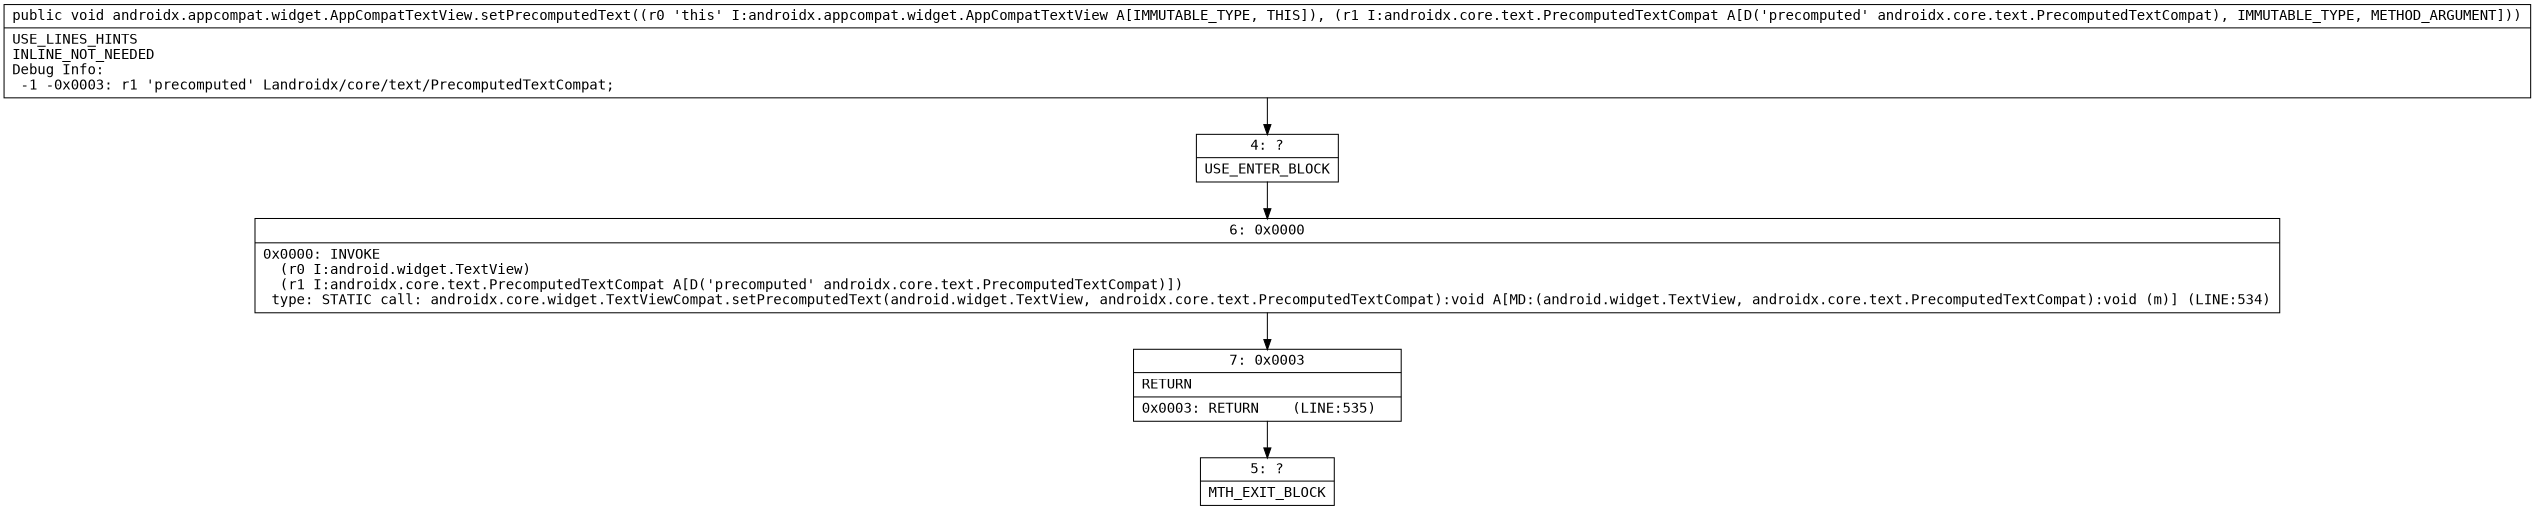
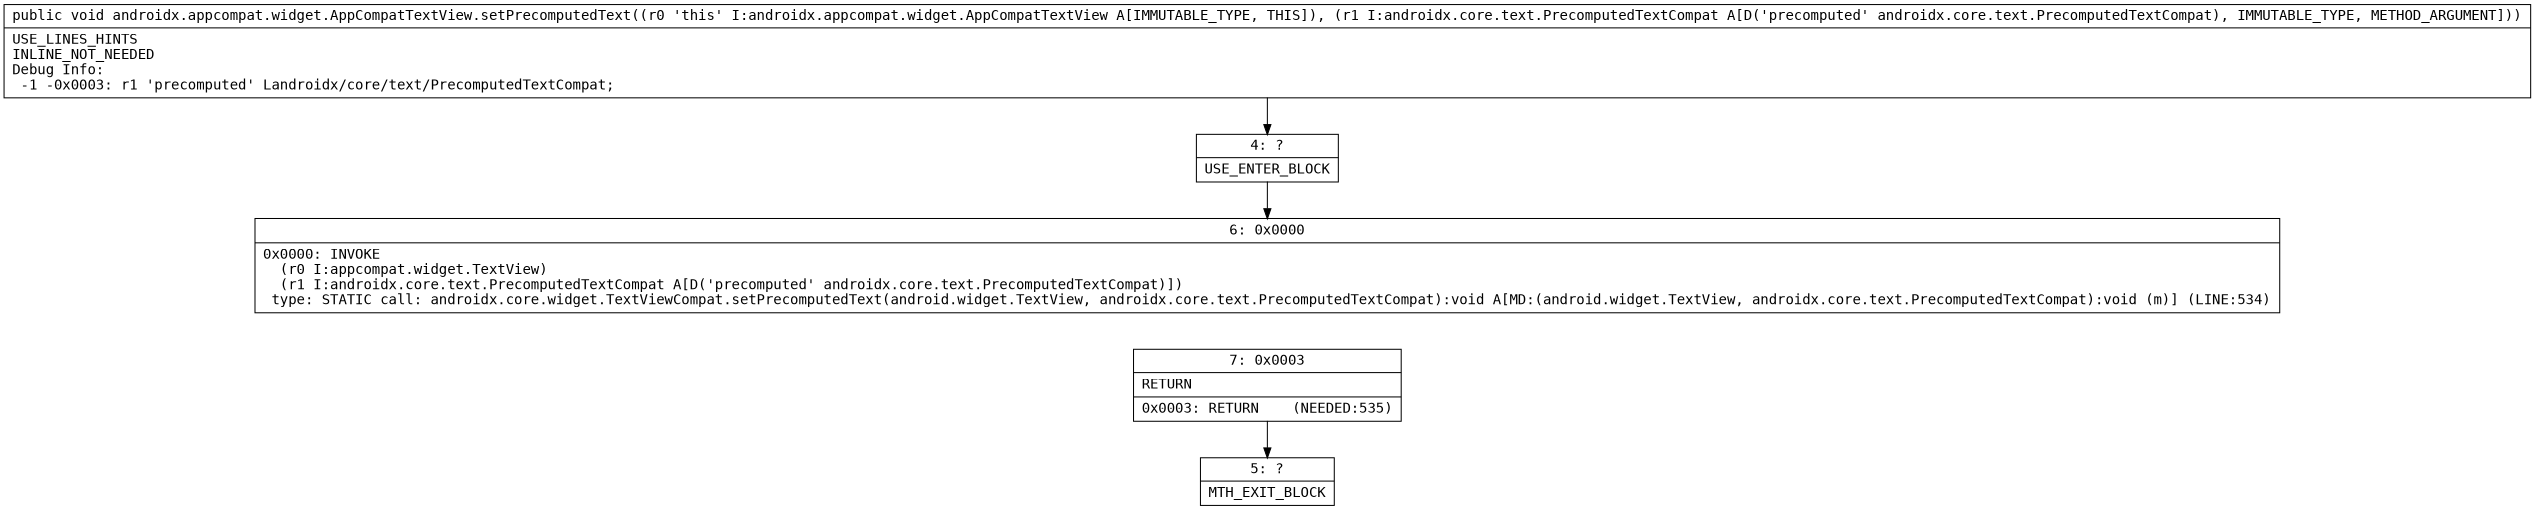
node "6: 0x0000": text "(r0 I:android.widget.TextView)" -> "(r0 I:appcompat.widget.TextView)"
edge "6: 0x0000" -> "7: 0x0003": removed
node "7: 0x0003": text "0x0003: RETURN    (LINE:535)" -> "0x0003: RETURN    (NEEDED:535)"
